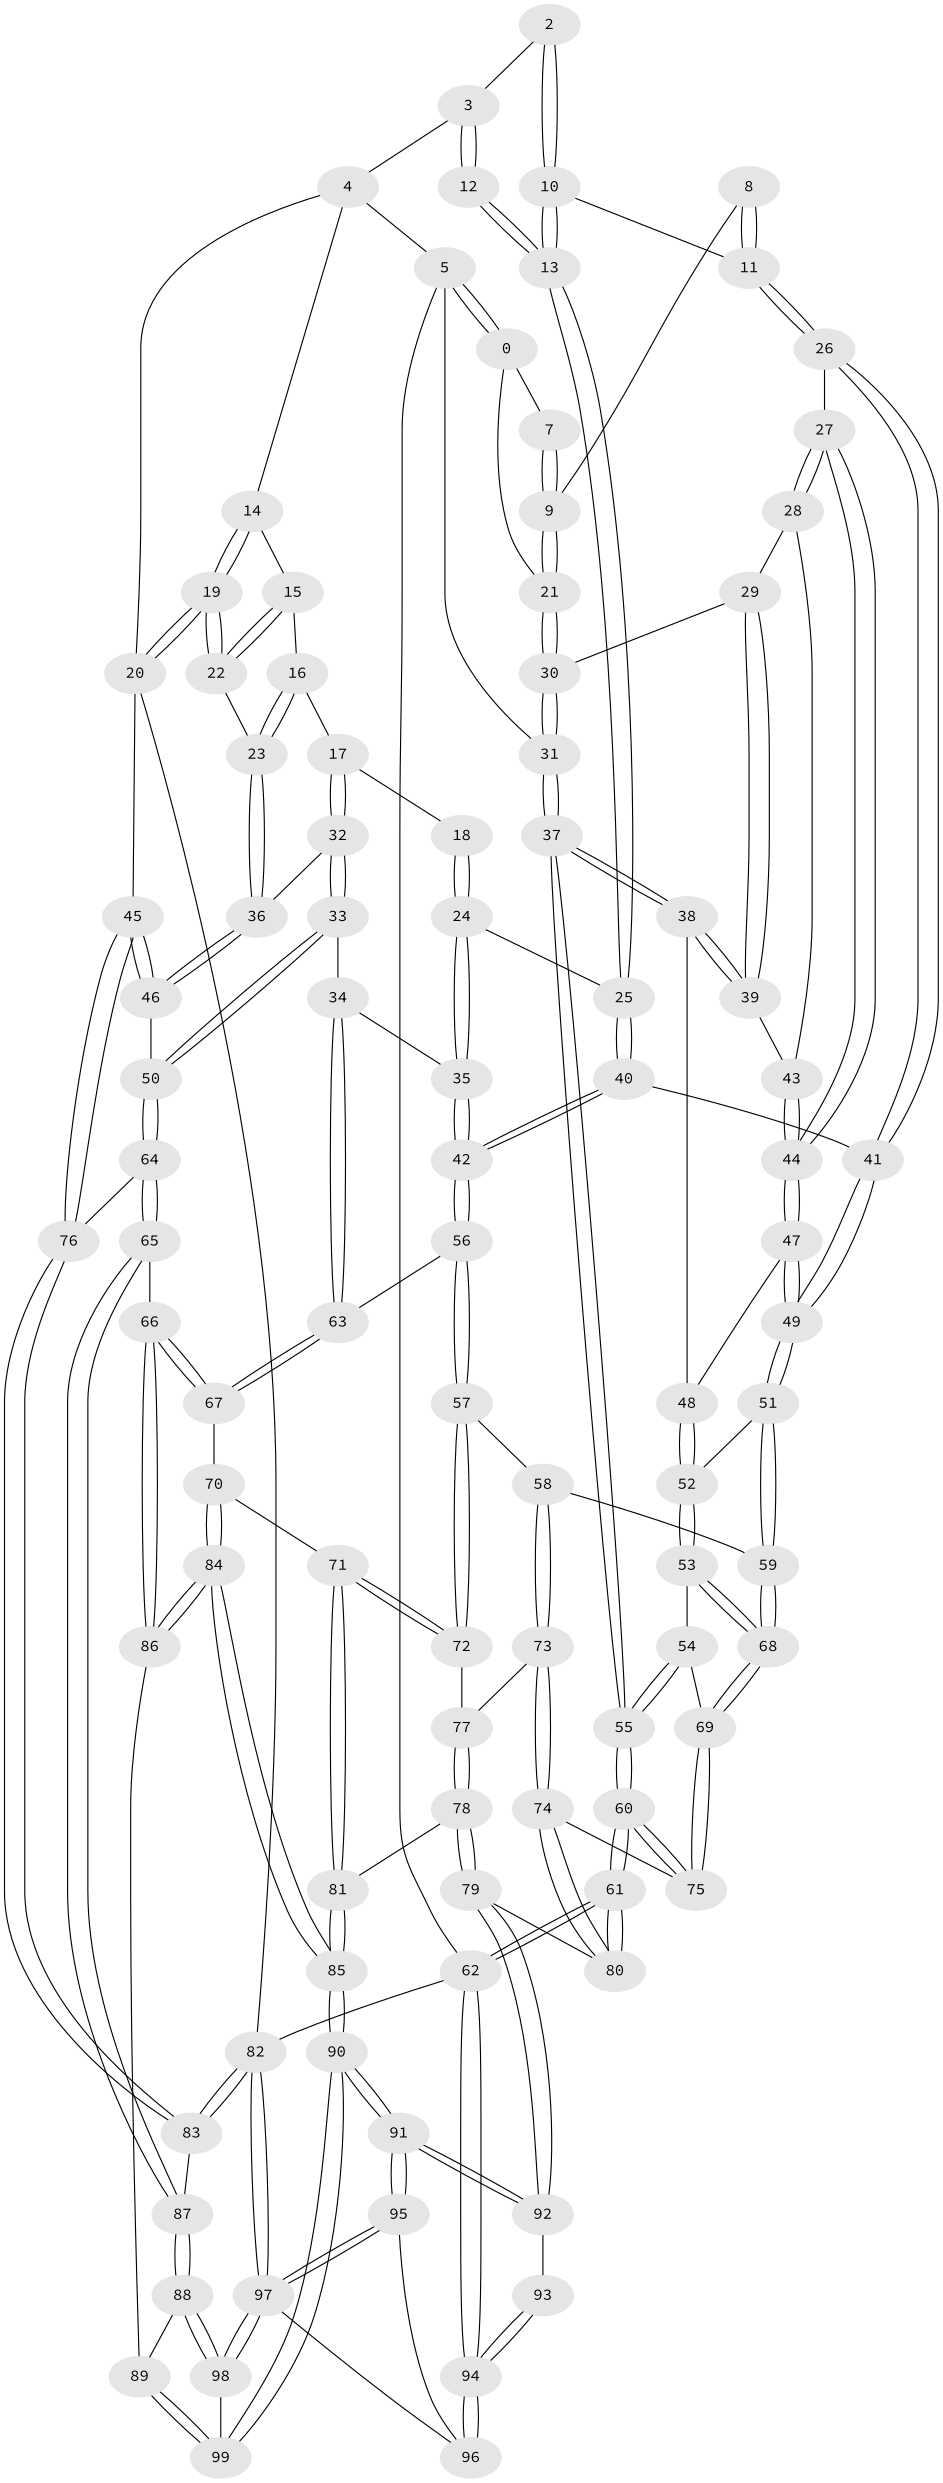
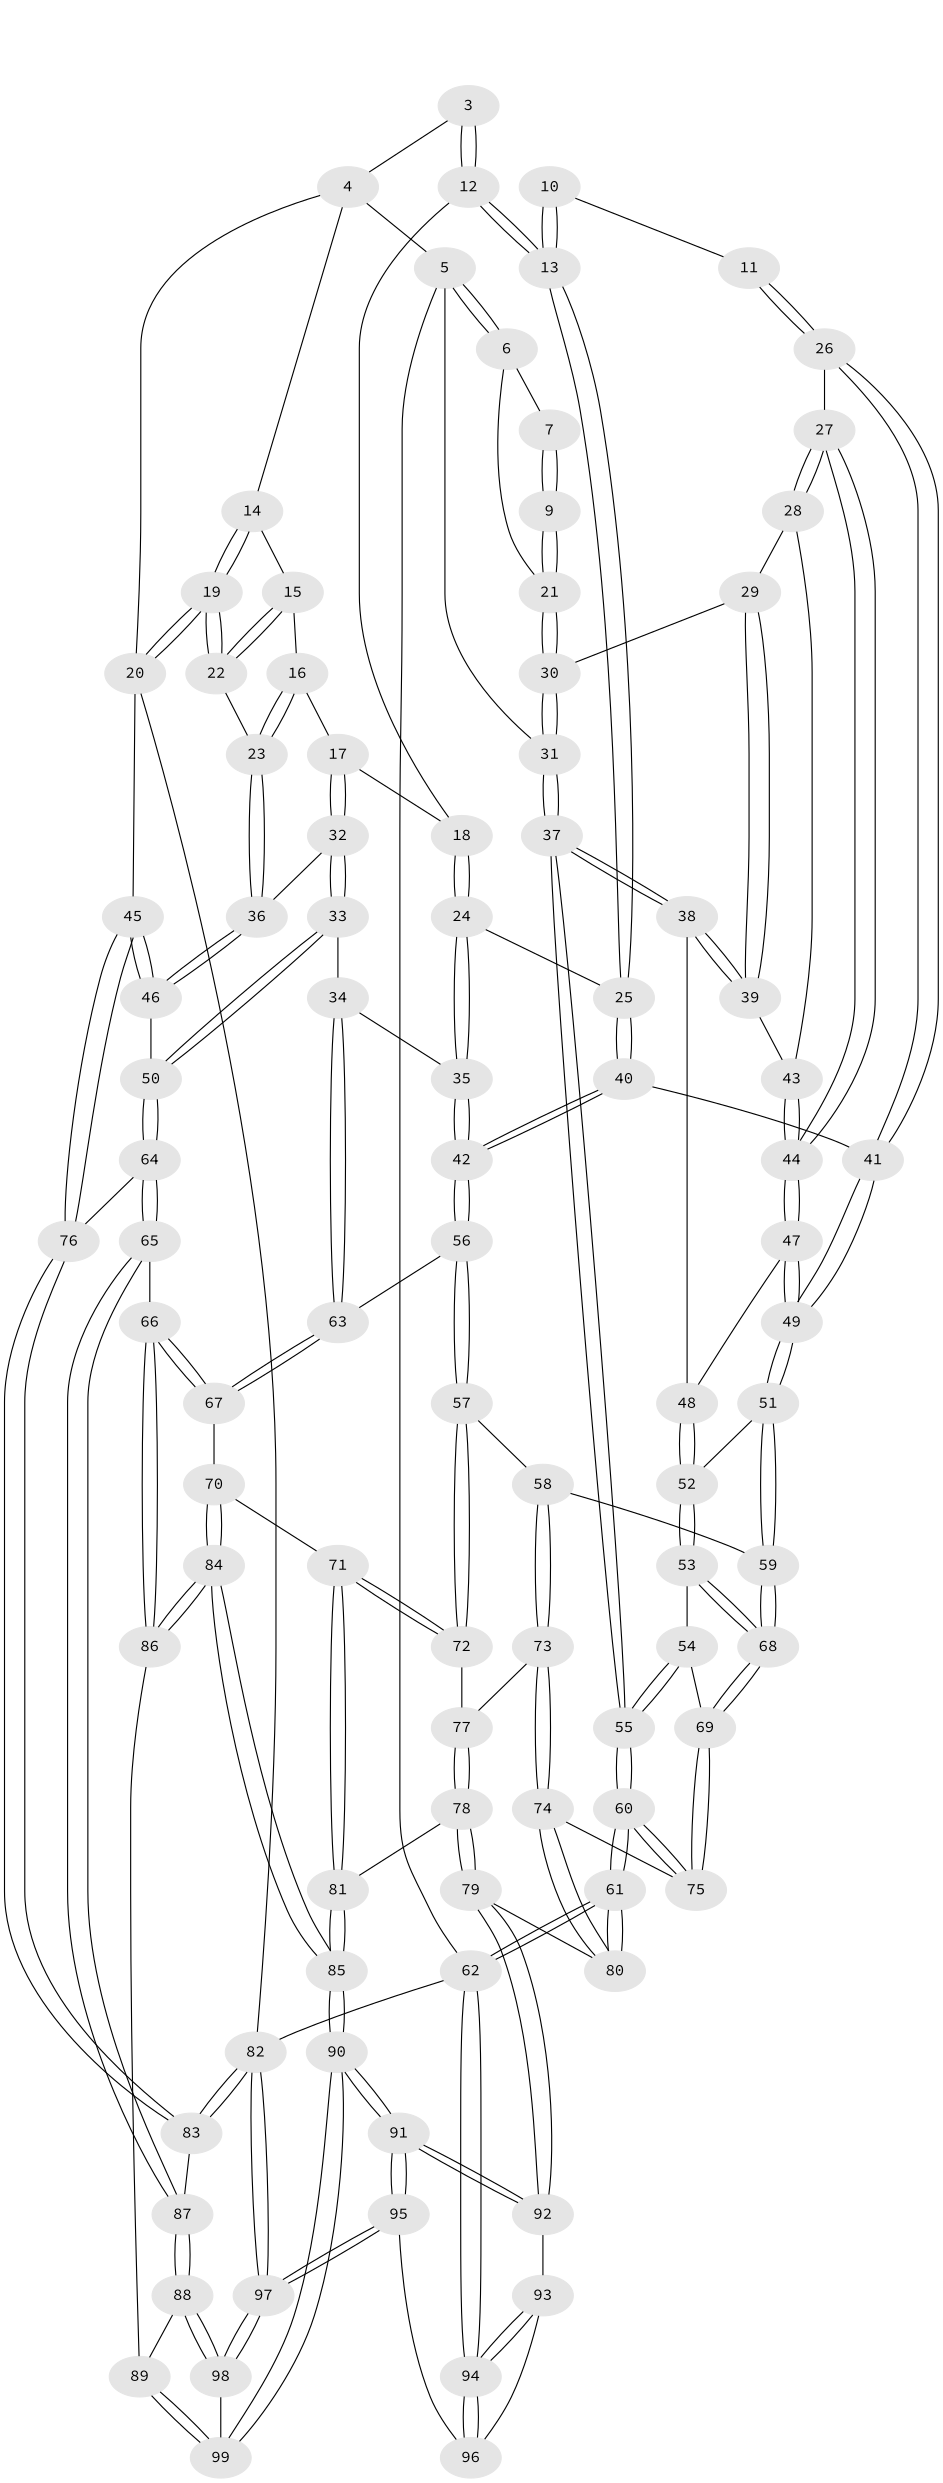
node "2": removed
node "8": removed
node "0": label "0" -> "6"
edge "12" -- "18": added
edge "97" -- "96": now "93" -- "96"
